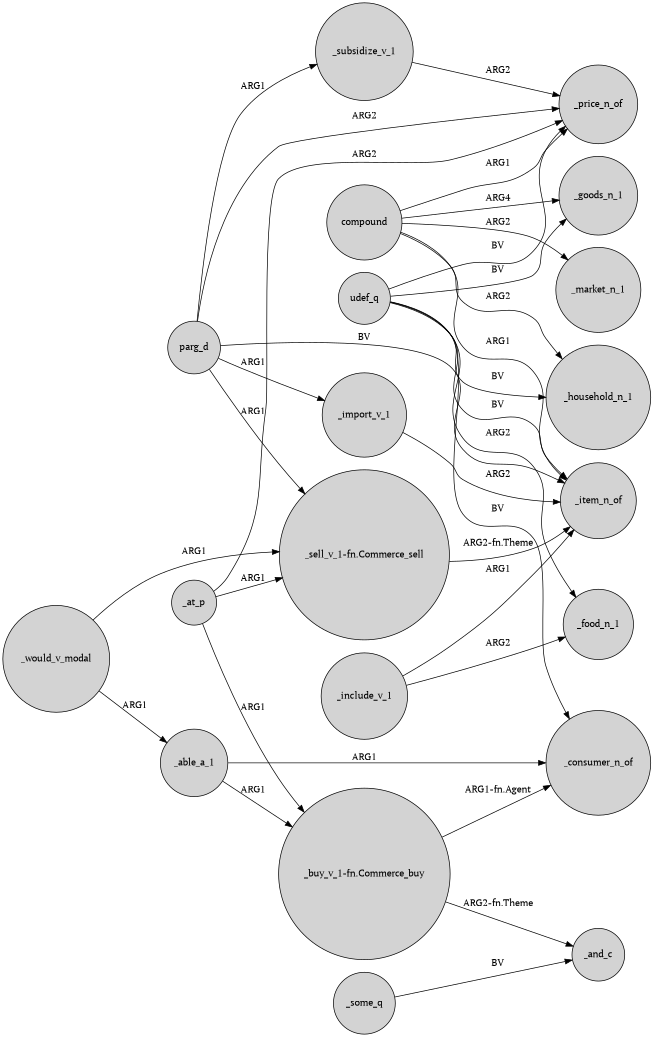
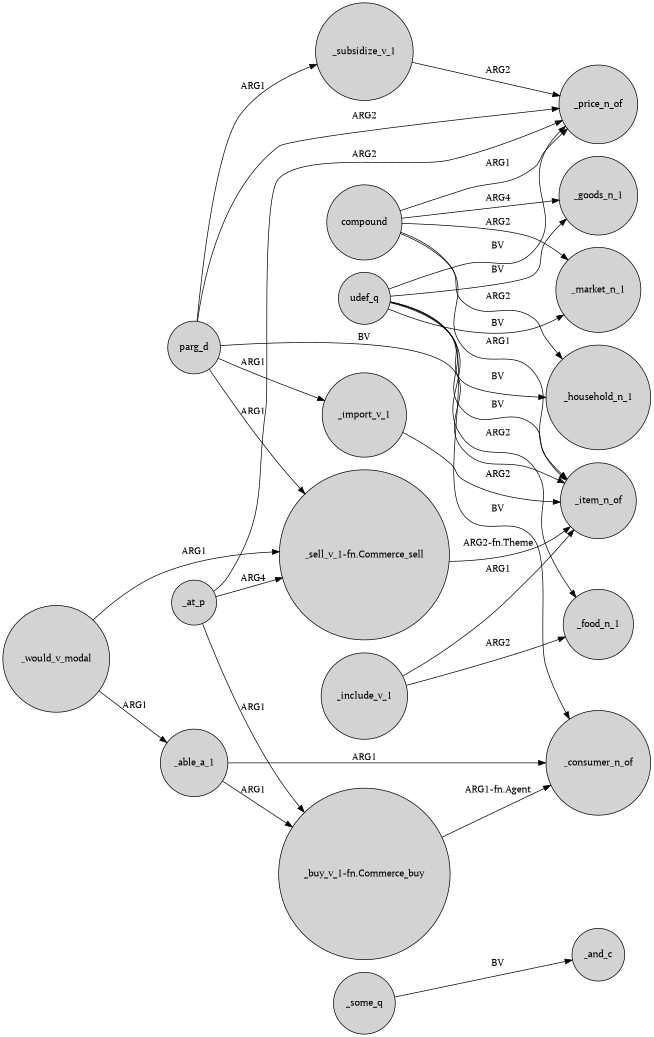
edge "udef_q" -> "_market_n_1": added, label "BV"
edge "_at_p" -> "_sell_v_1-fn.Commerce_sell": label "ARG1" -> "ARG4"
edge "_buy_v_1-fn.Commerce_buy" -> "_and_c": removed, label "ARG2-fn.Theme"
